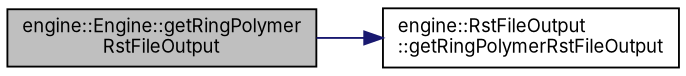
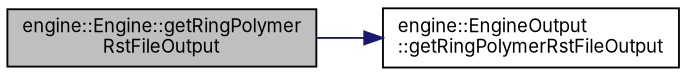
node "engine::RstFileOutput ::getRingPolymerRstFileOutput": label "engine::RstFileOutput ::getRingPolymerRstFileOutput" -> "engine::EngineOutput ::getRingPolymerRstFileOutput"
